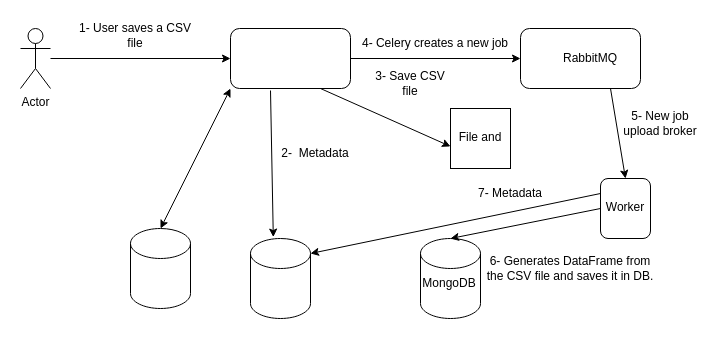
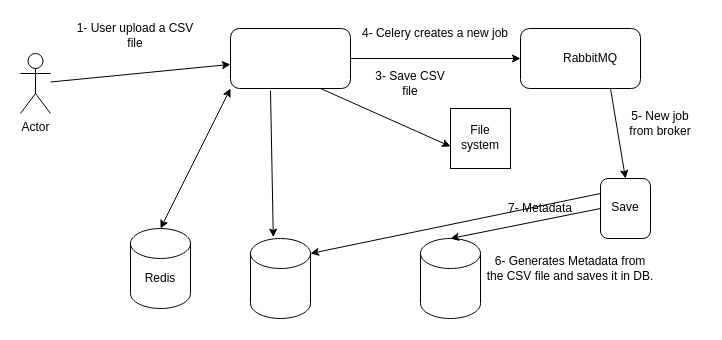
node "1- User saves a CSV file": label "1- User saves a CSV file" -> "1- User upload a CSV file"
node "4- Celery creates a new job": moved (436, 44) -> (436, 34)
node "Actor": moved (36, 59) -> (36, 84)
node "5- New job upload broker": label "5- New job upload broker" -> "5- New job from broker"
node "File and": label "File and" -> "File system"
node "2- Metadata": removed
node "7- Metadata": moved (511, 194) -> (541, 209)
node "Worker": label "Worker" -> "Save"
node "6- Generates DataFrame from the CSV file and saves it in DB.": label "6- Generates DataFrame from the CSV file and saves it in DB." -> "6- Generates Metadata from the CSV file and saves it in DB."
node "Redis": added
node "MongoDB": removed
